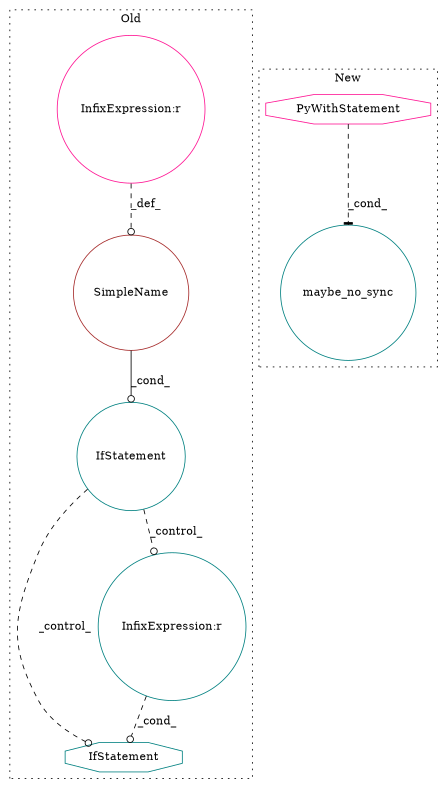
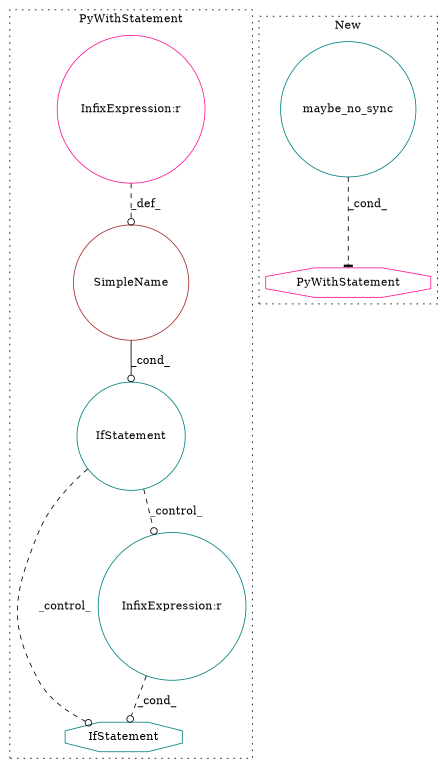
cluster "Old": label "Old" -> "PyWithStatement"
edge "PyWithStatement" -> "maybe_no_sync": reversed
